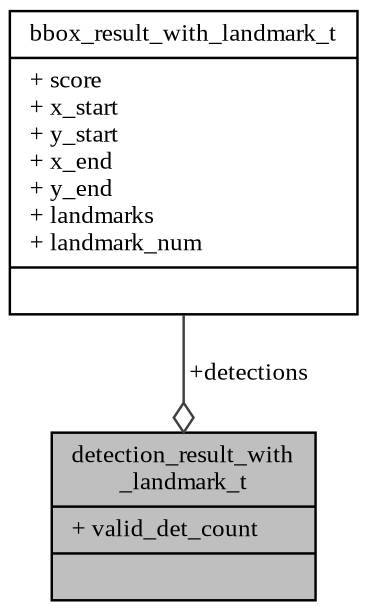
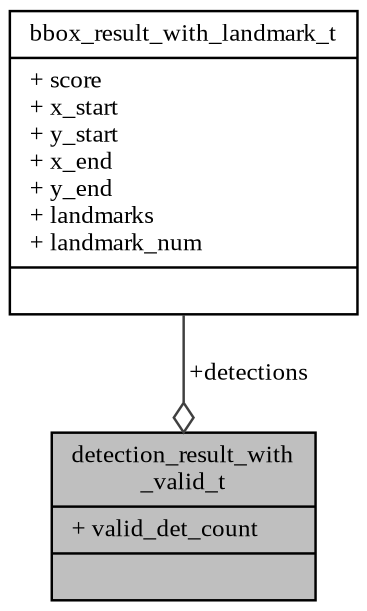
node "detection_result_with": text "_landmark_t" -> "_valid_t"
